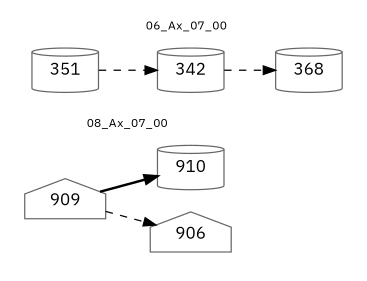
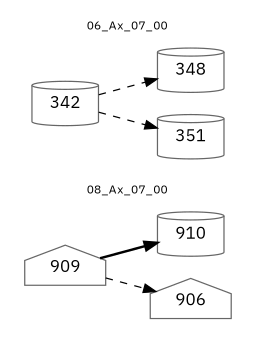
edge "351" -> "342": reversed
node "368": label "368" -> "348"
